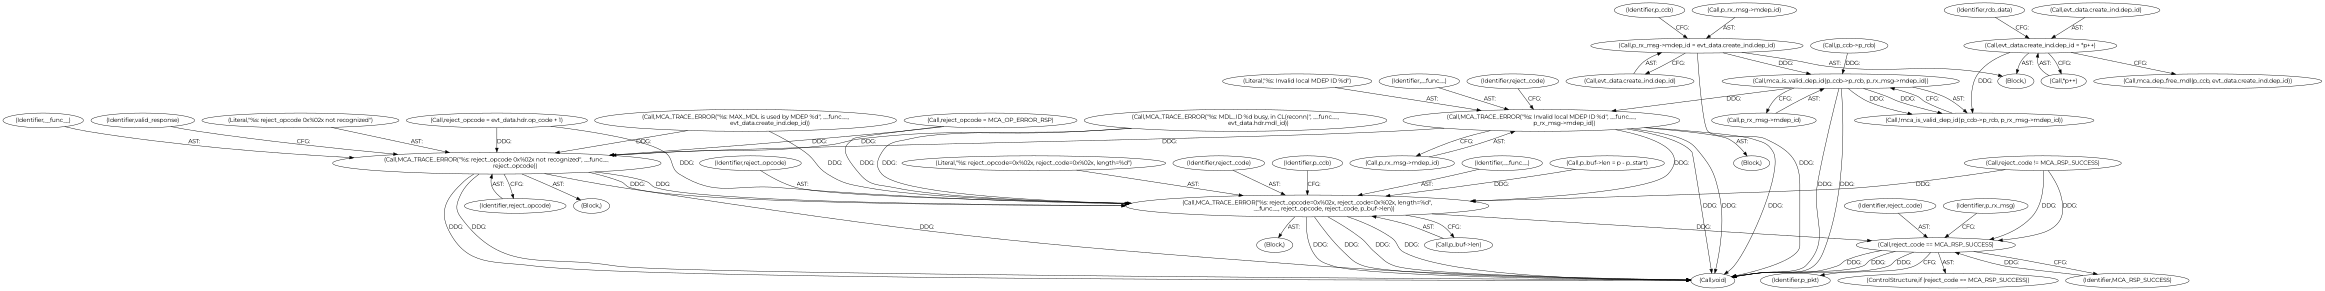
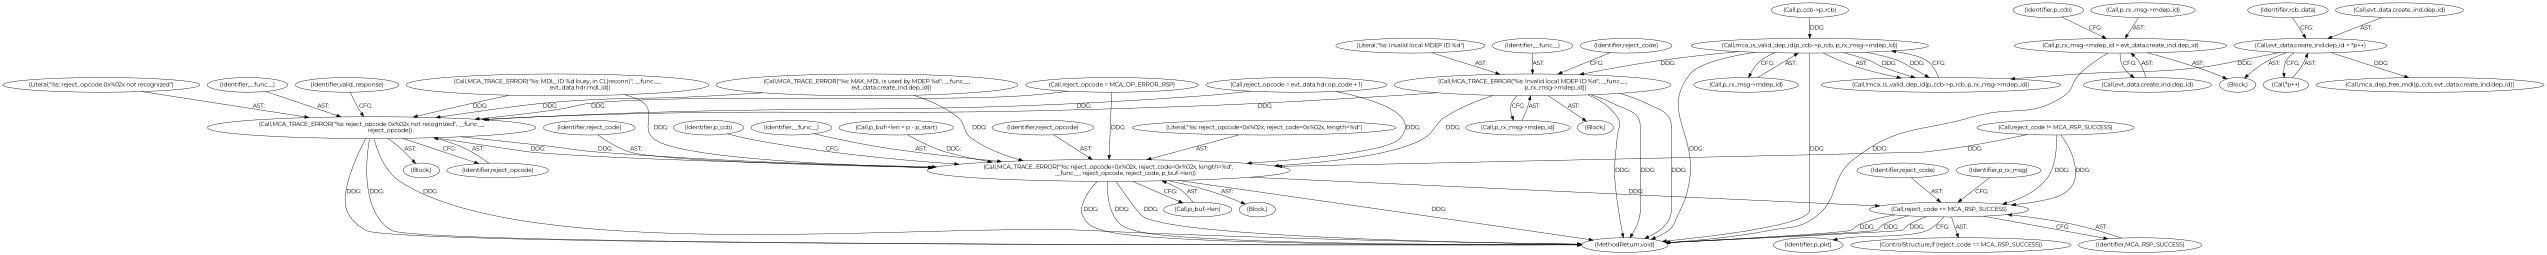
edge "(Call,p_rx_msg->mdep_id = evt_data.create_ind.dep_id)" -> "(Call,mca_is_valid_dep_id(p_ccb->p_rcb, p_rx_msg->mdep_id))": removed, label "DDG:"
edge "(Call,evt_data.create_ind.dep_id = *p++)" -> "(Call,mca_dep_free_mdl(p_ccb, evt_data.create_ind.dep_id))": label "CFG: " -> "DDG: "
edge "(Identifier,MCA_RSP_SUCCESS)" -> "(Call,reject_code == MCA_RSP_SUCCESS)": label "DDG: " -> "AST: "
node "(Call,void)": label "(Call,void)" -> "(MethodReturn,void)"
